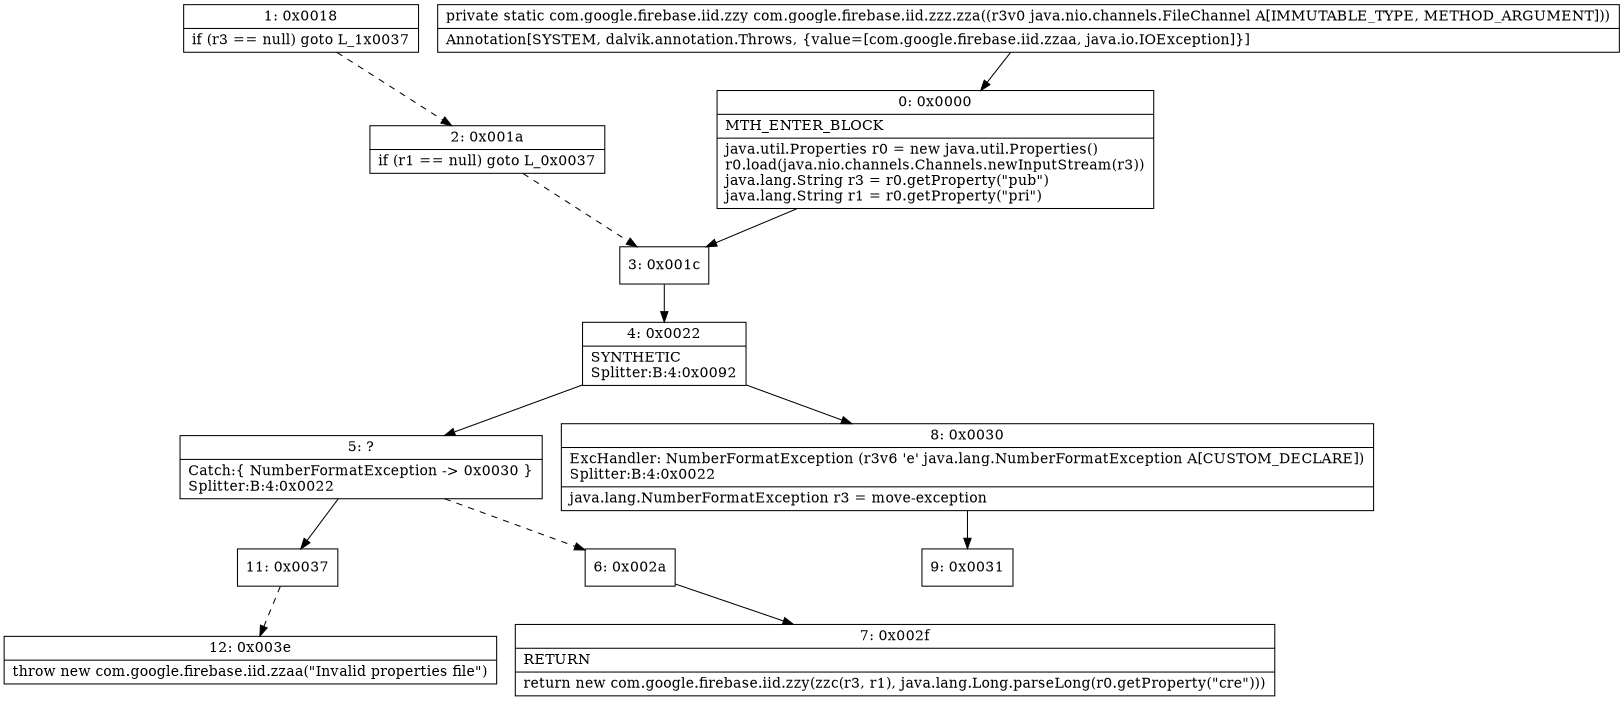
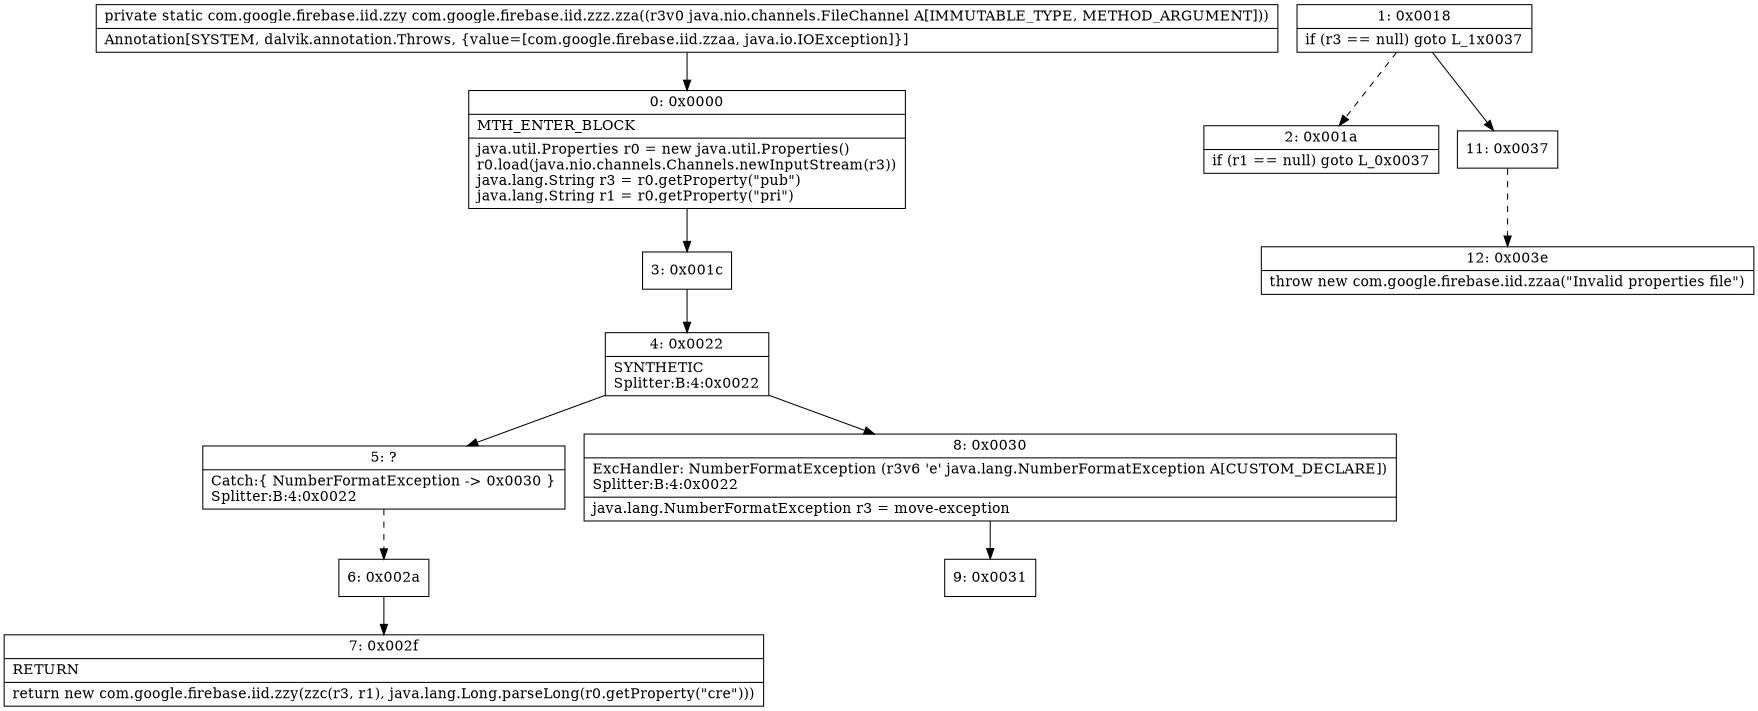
edge "2: 0x001a" -> "3: 0x001c": removed
node "4: 0x0022": text "Splitter:B:4:0x0092" -> "Splitter:B:4:0x0022"
edge "5: ?" -> "11: 0x0037": now "1: 0x0018" -> "11: 0x0037"
